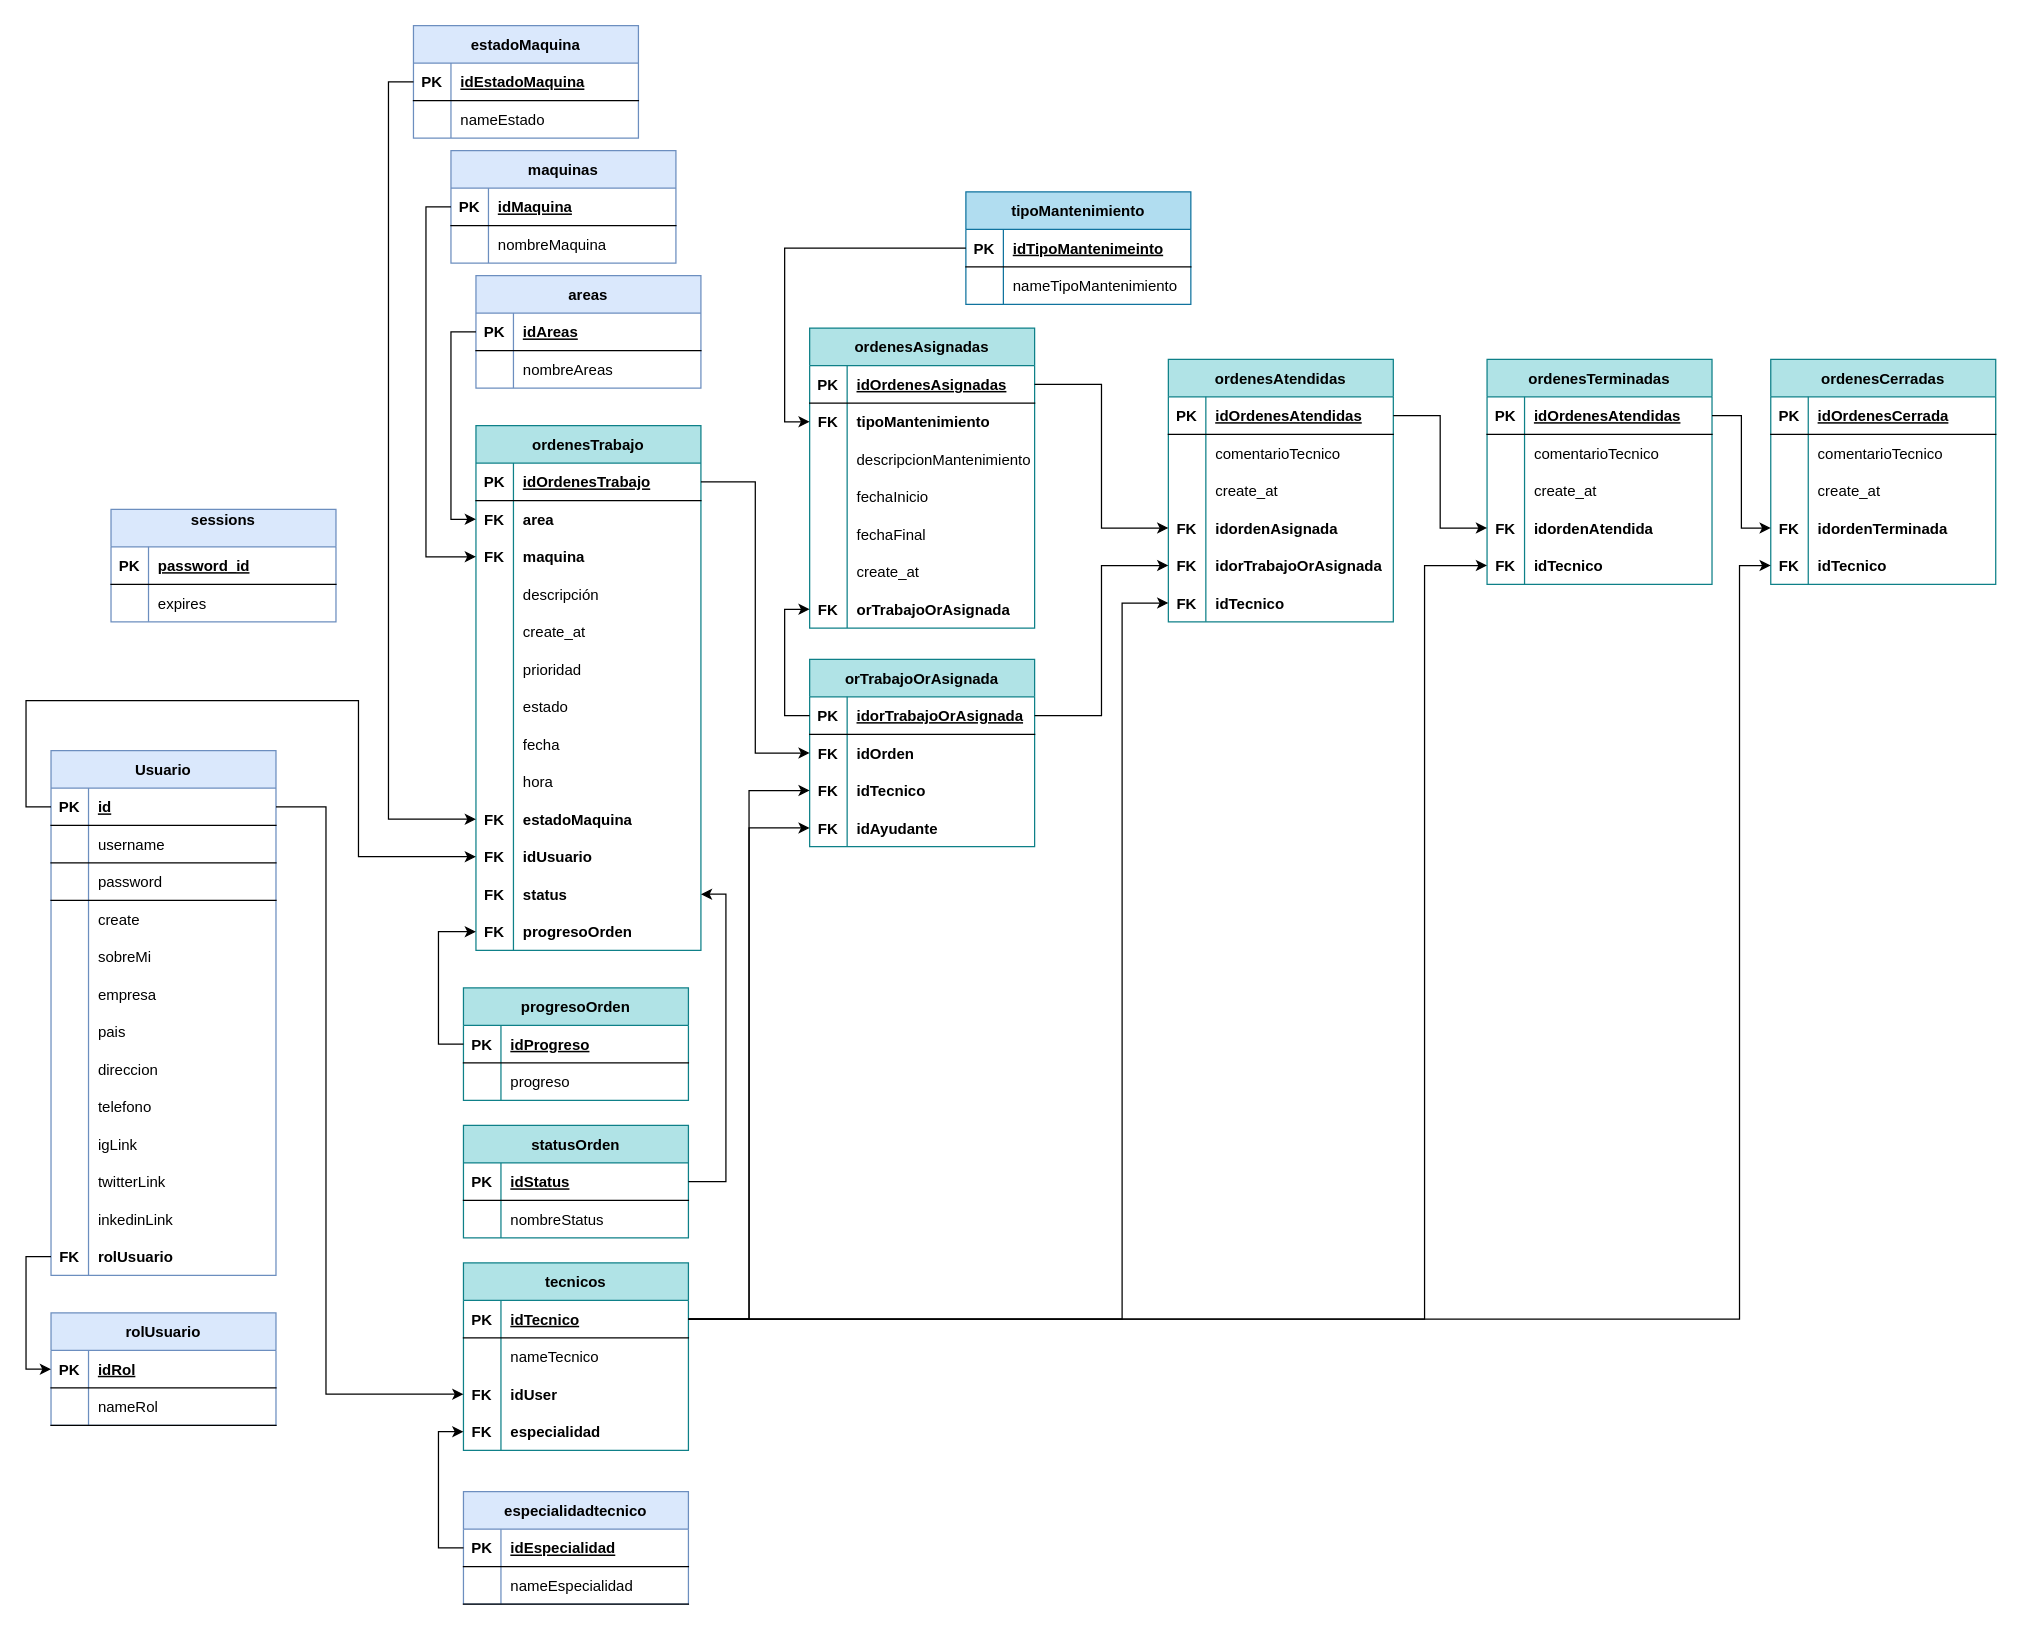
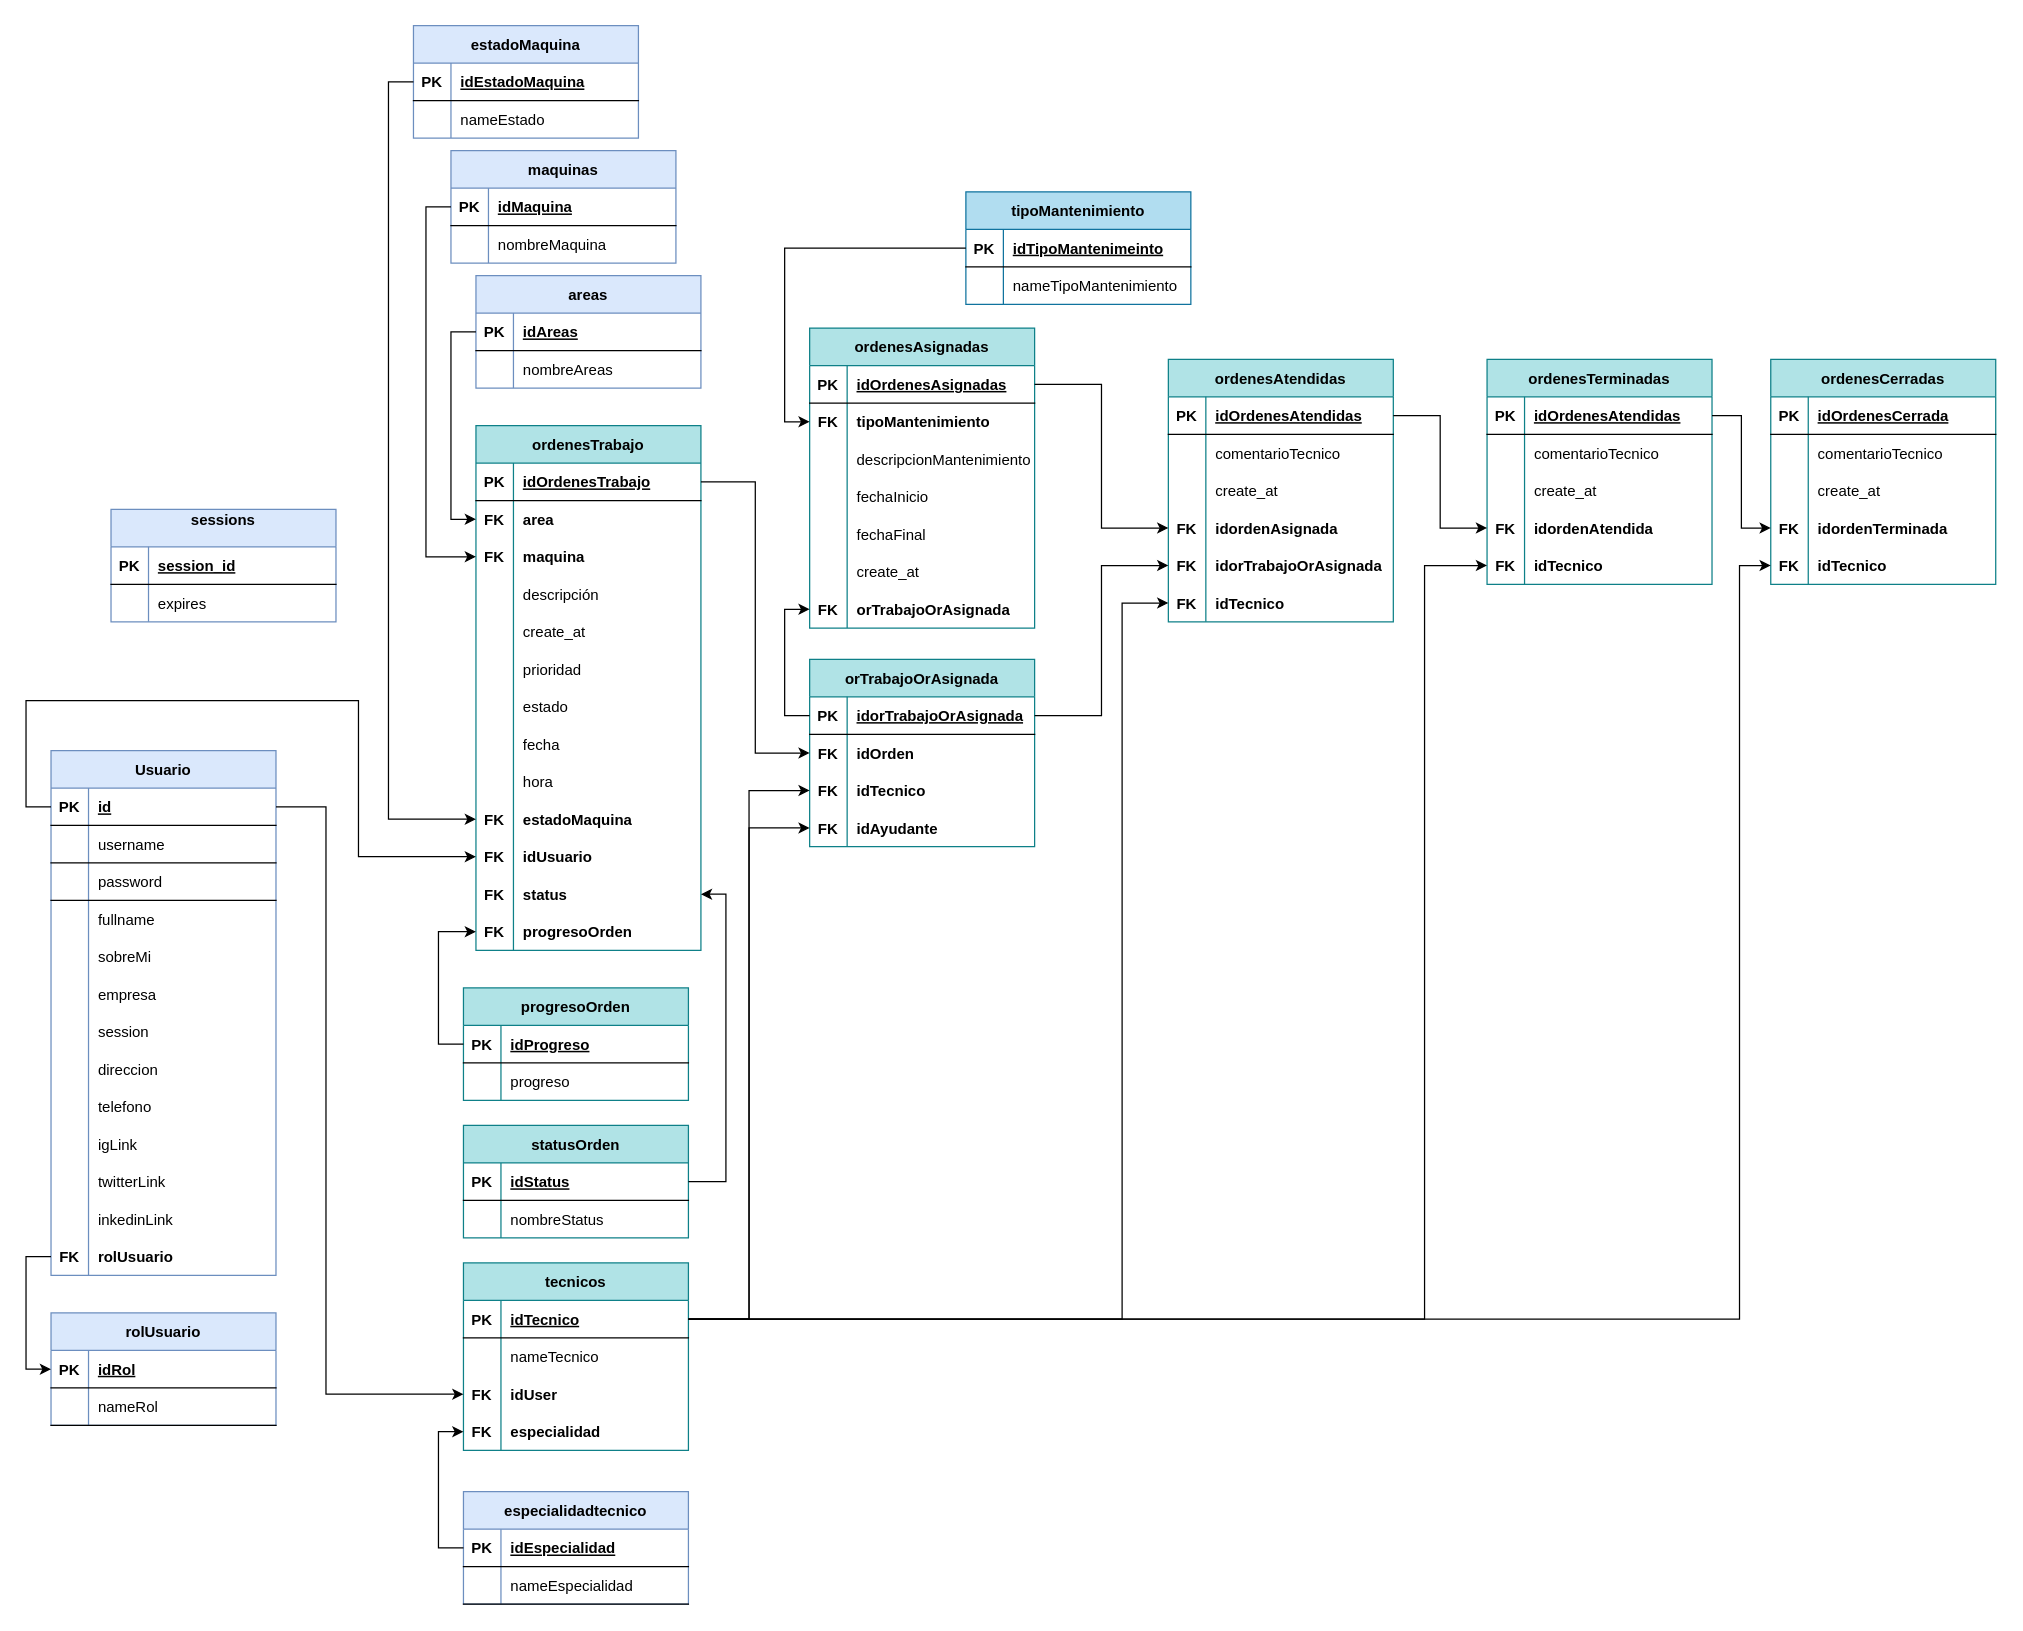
node "password_id": label "password_id" -> "session_id"
node "create": label "create" -> "fullname"
node "pais": label "pais" -> "session"
